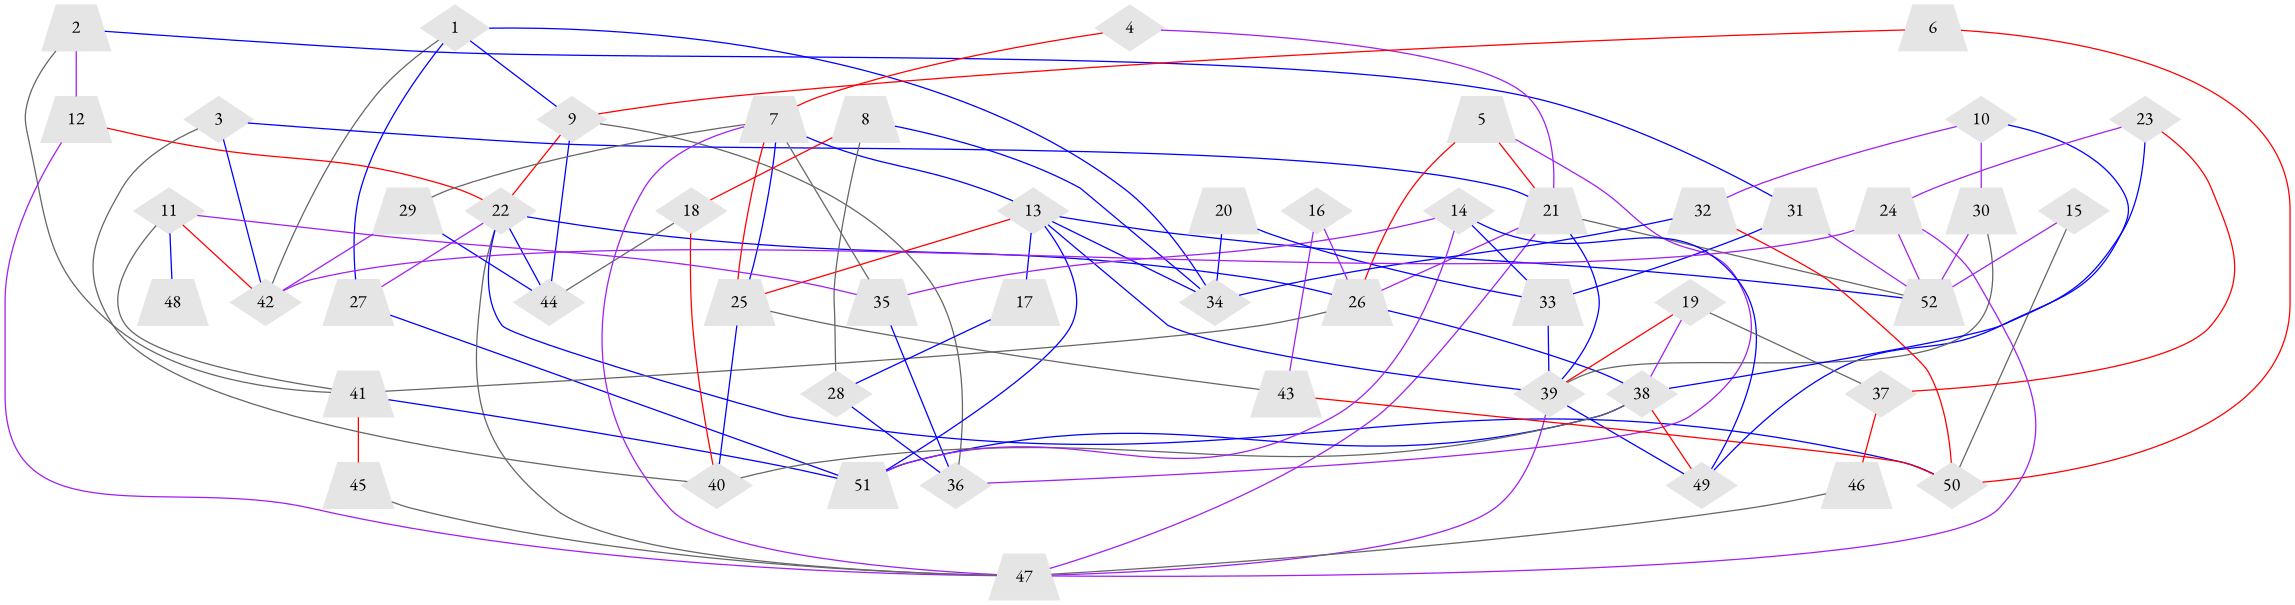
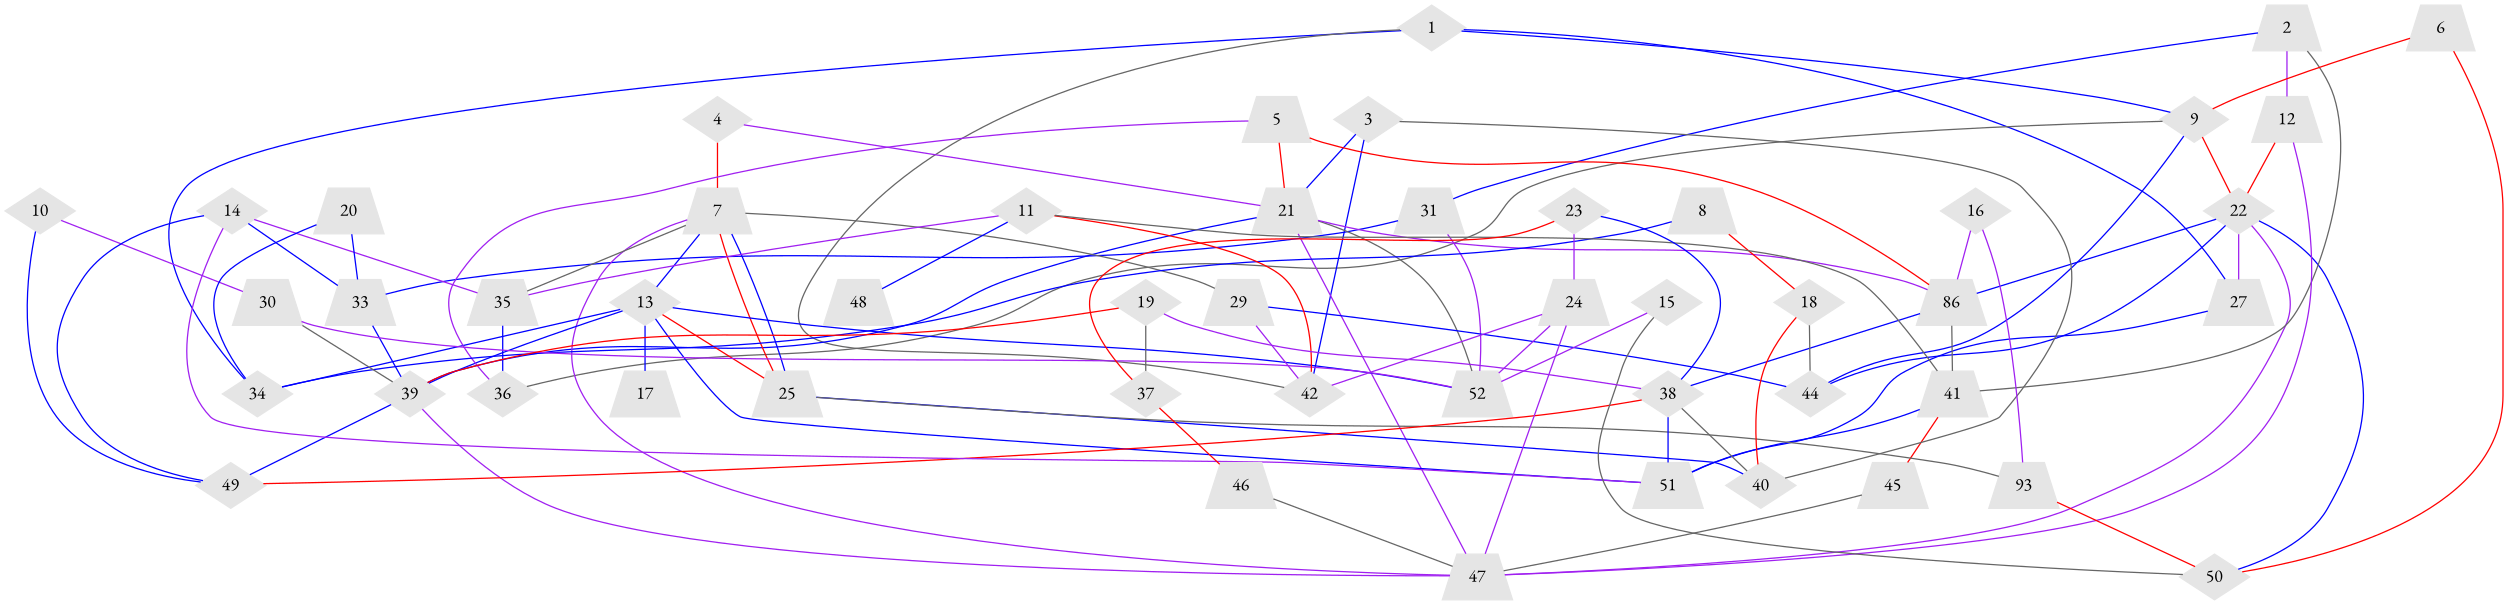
node "32": removed
node "26": label "26" -> "86"
node "28": removed
node "43": label "43" -> "93"
edge "22" -- "47": color gray40 -> purple
